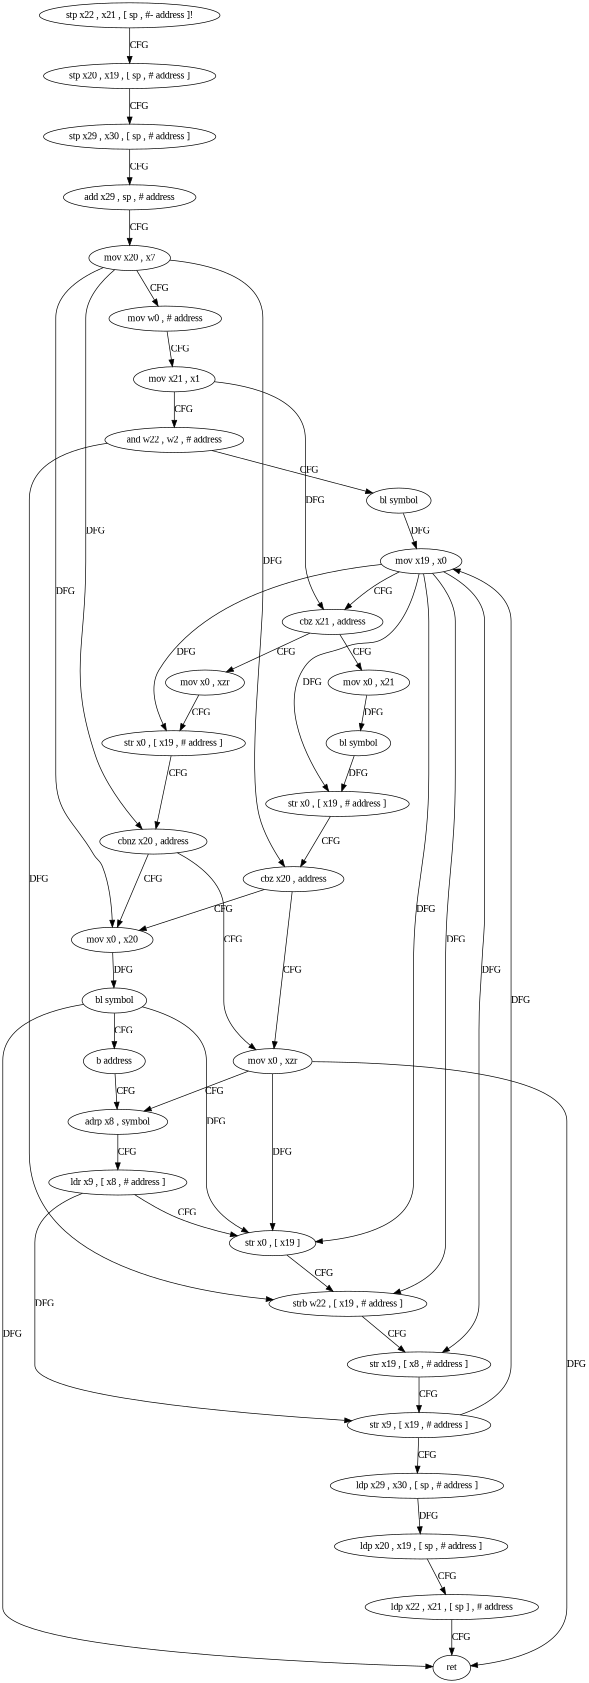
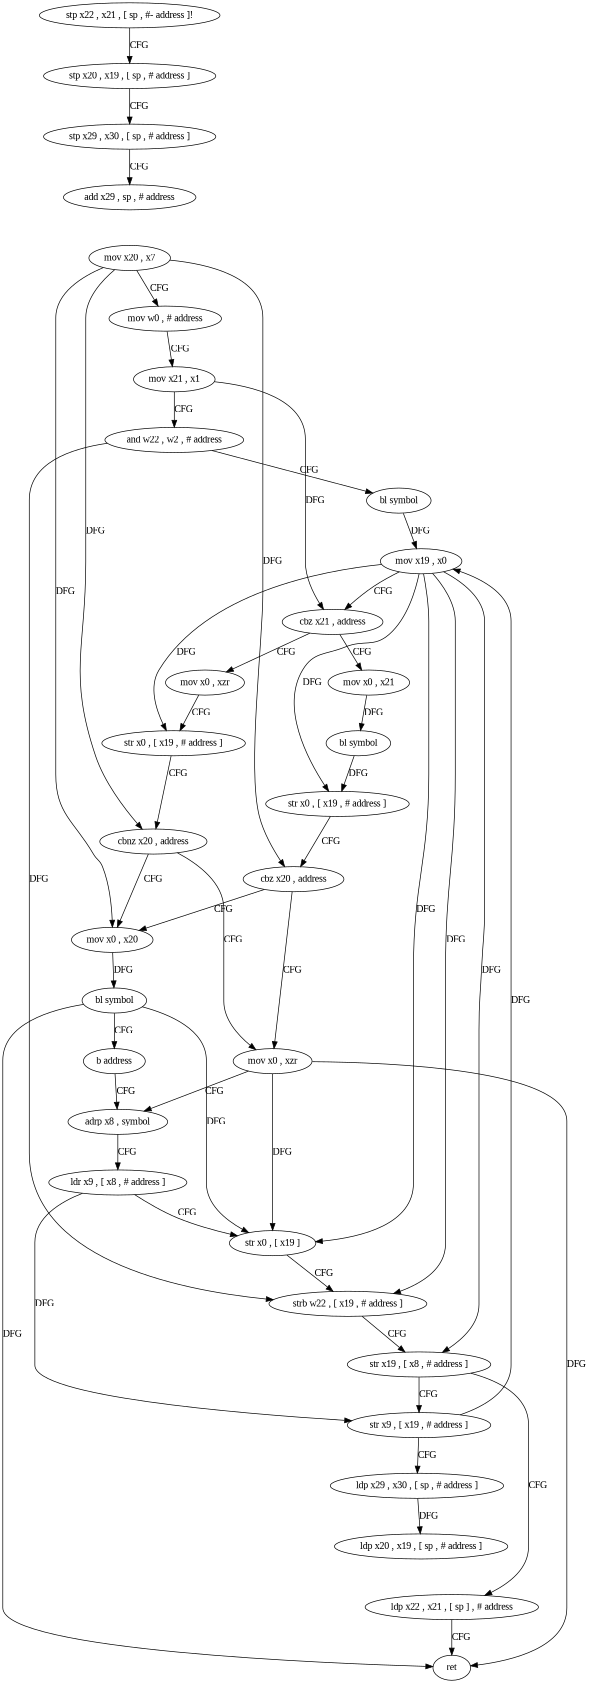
edge "add x29 , sp , # address" -> "mov x20 , x7": removed, label "CFG"
edge "ldp x20 , x19 , [ sp , # address ]" -> "ldp x22 , x21 , [ sp ] , # address": now "str x19 , [ x8 , # address ]" -> "ldp x22 , x21 , [ sp ] , # address"
